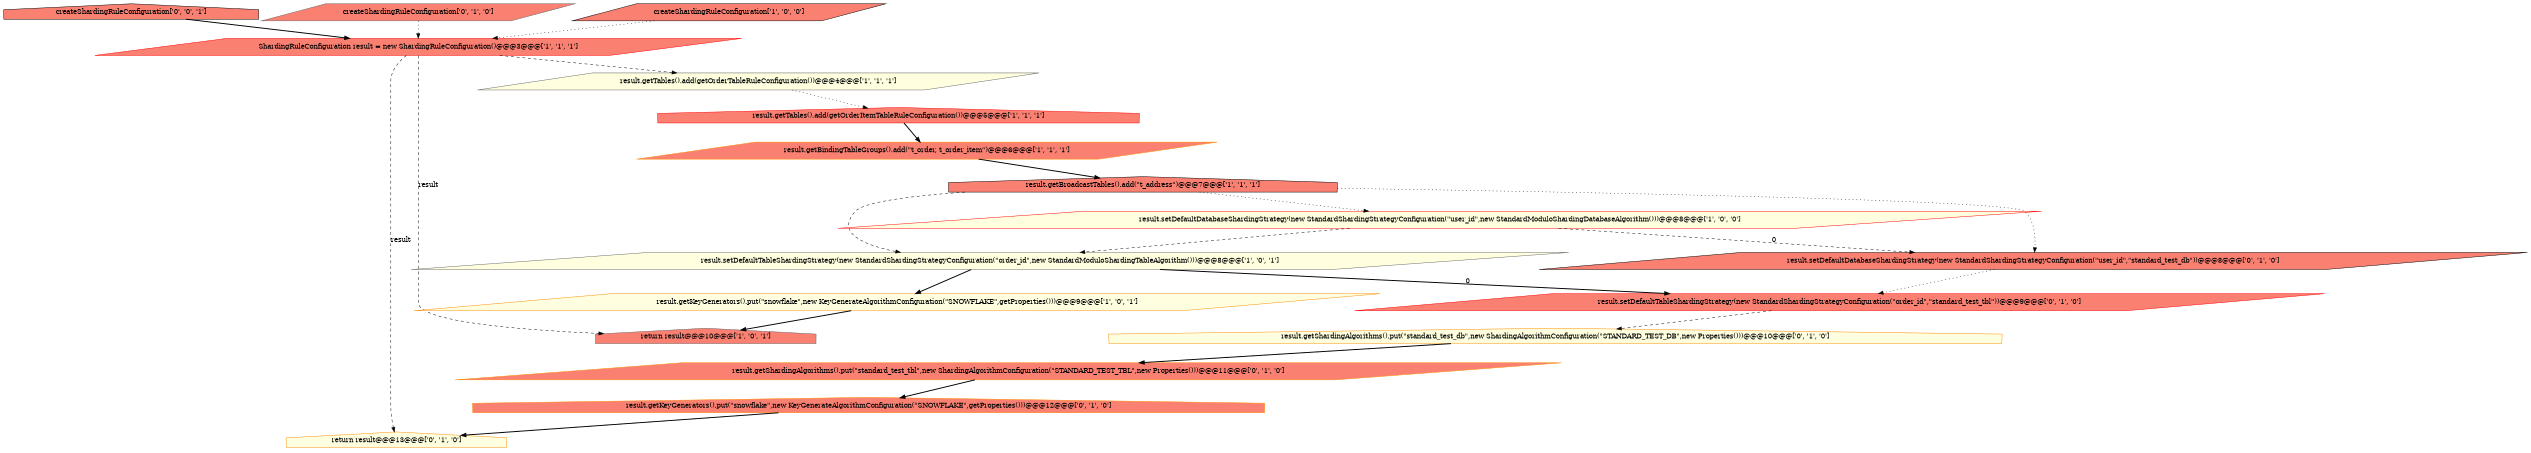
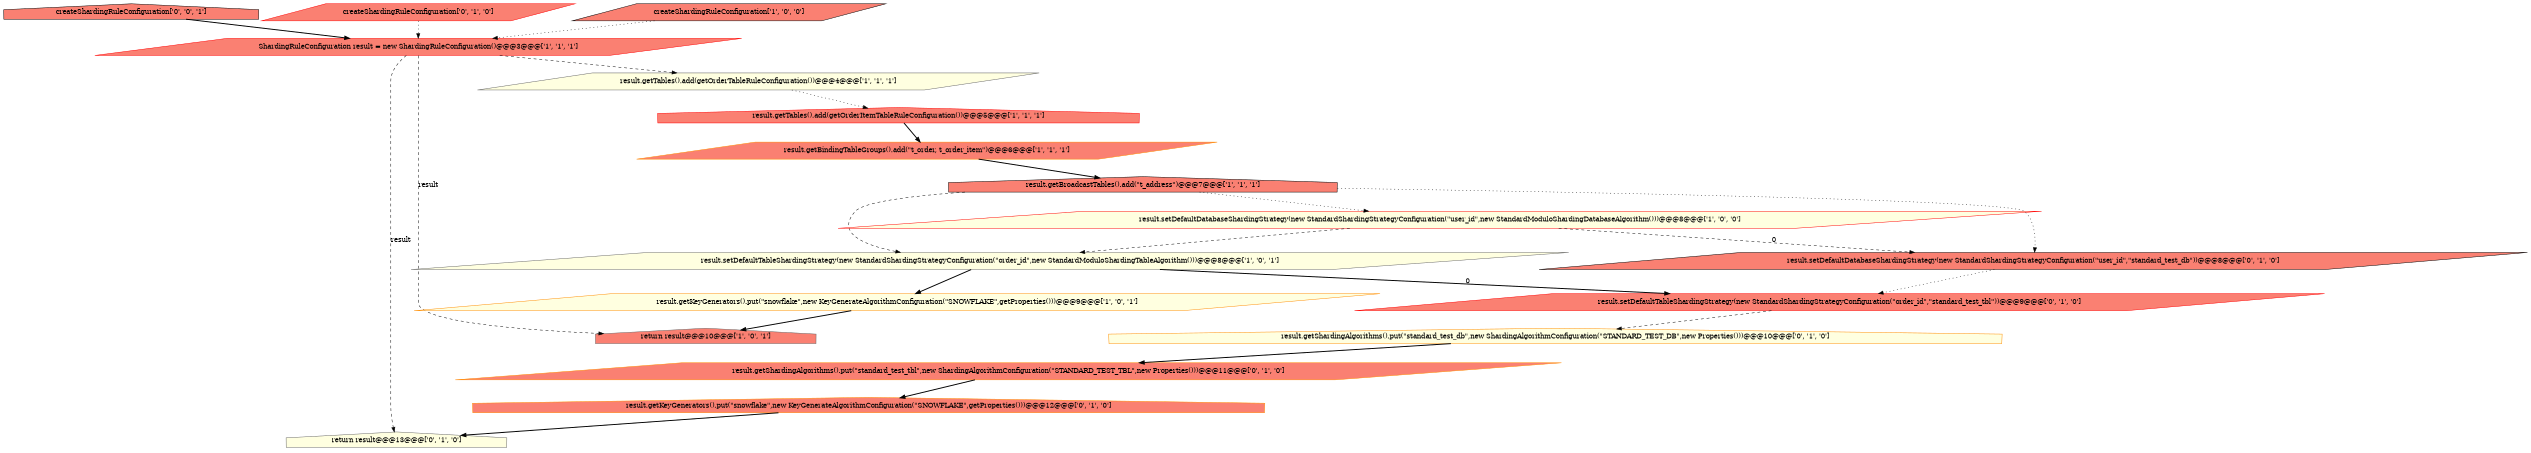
node "createShardingRuleConfiguration['0', '1', '0']": color gray40 -> red
node "return result@@@13@@@['0', '1', '0']": color darkorange -> gray40
